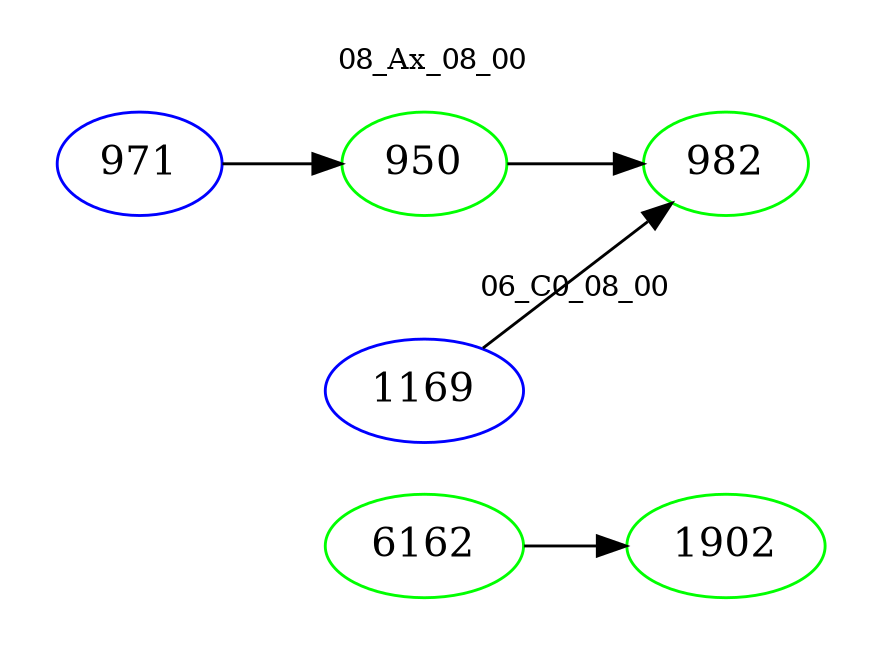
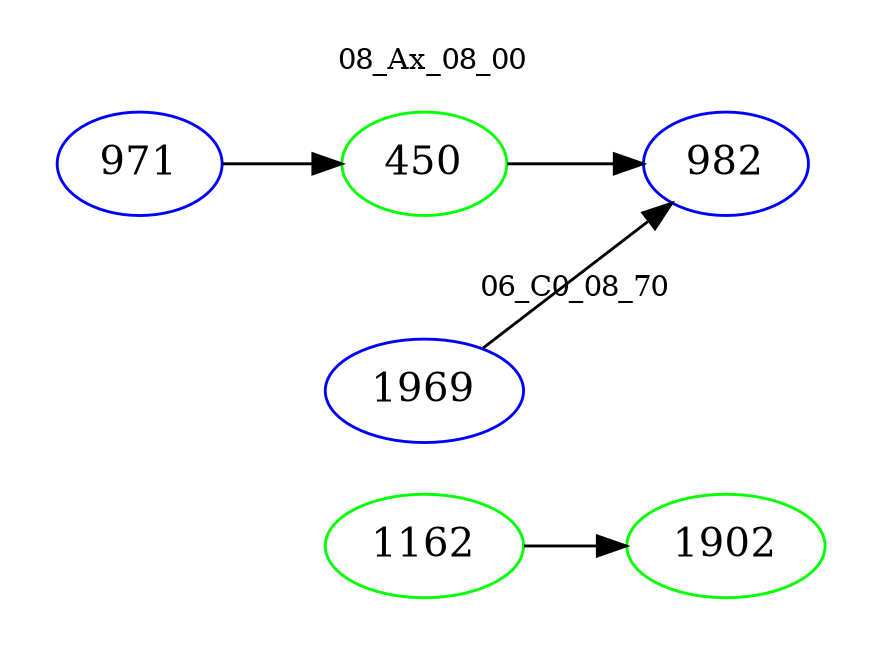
node "950": label "950" -> "450"
node "982": color green -> blue
cluster "06_C0_08_00": label "06_C0_08_00" -> "06_C0_08_70"
node "1169": label "1169" -> "1969"
node "6162": label "6162" -> "1162"
